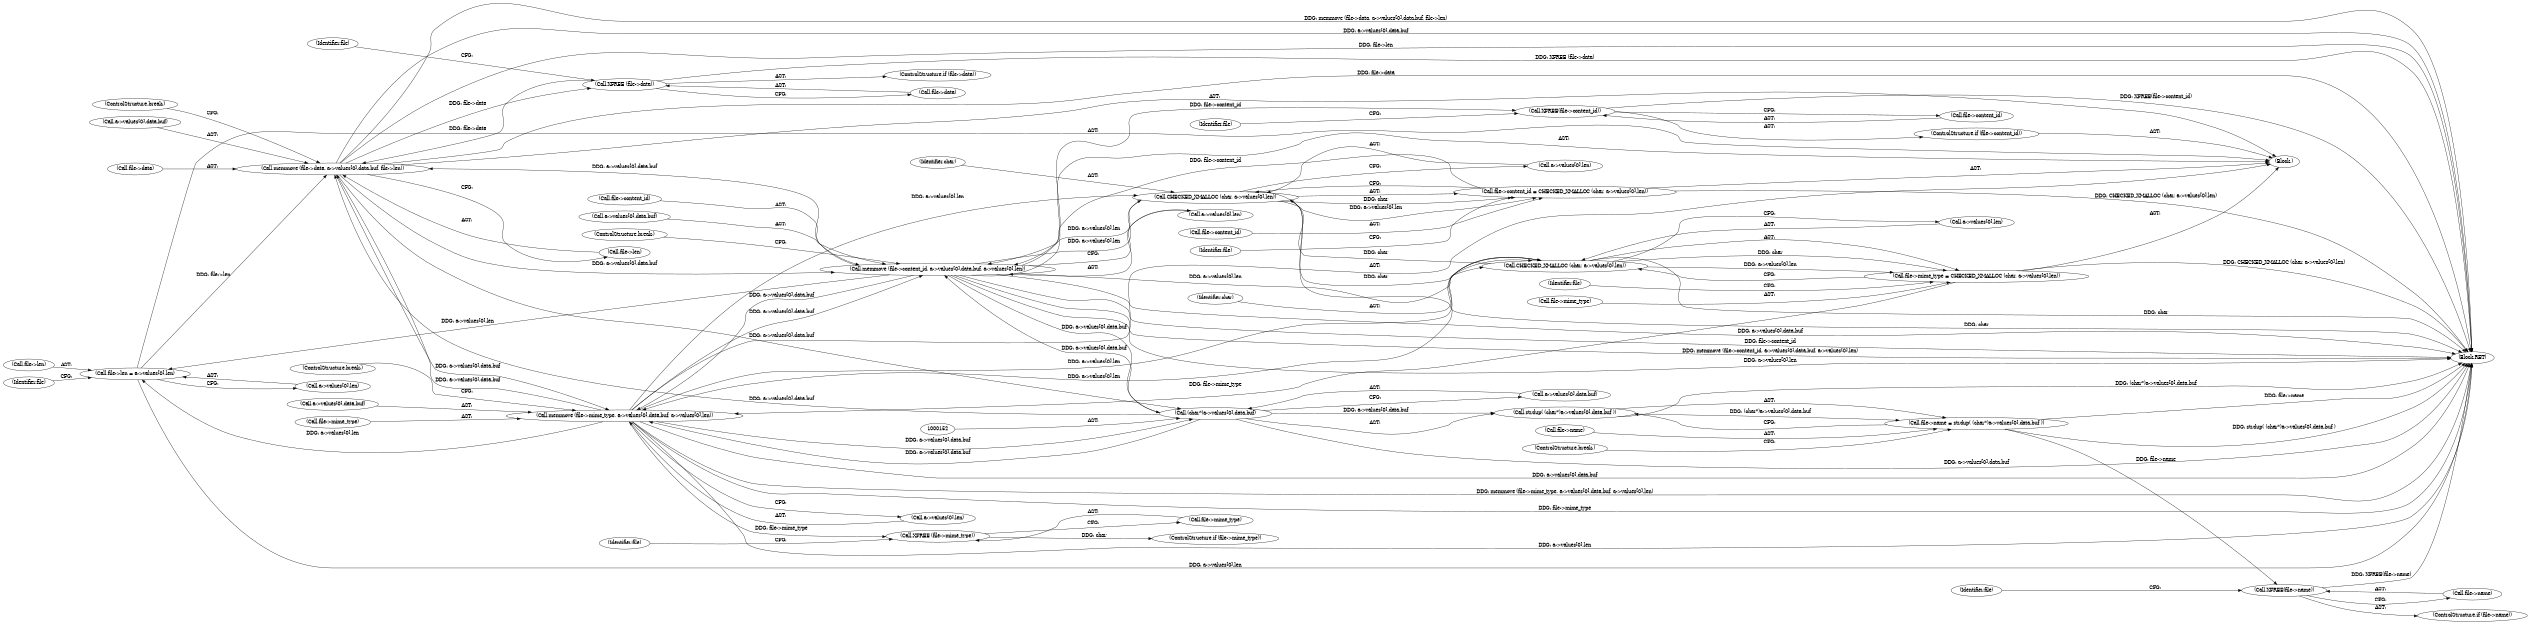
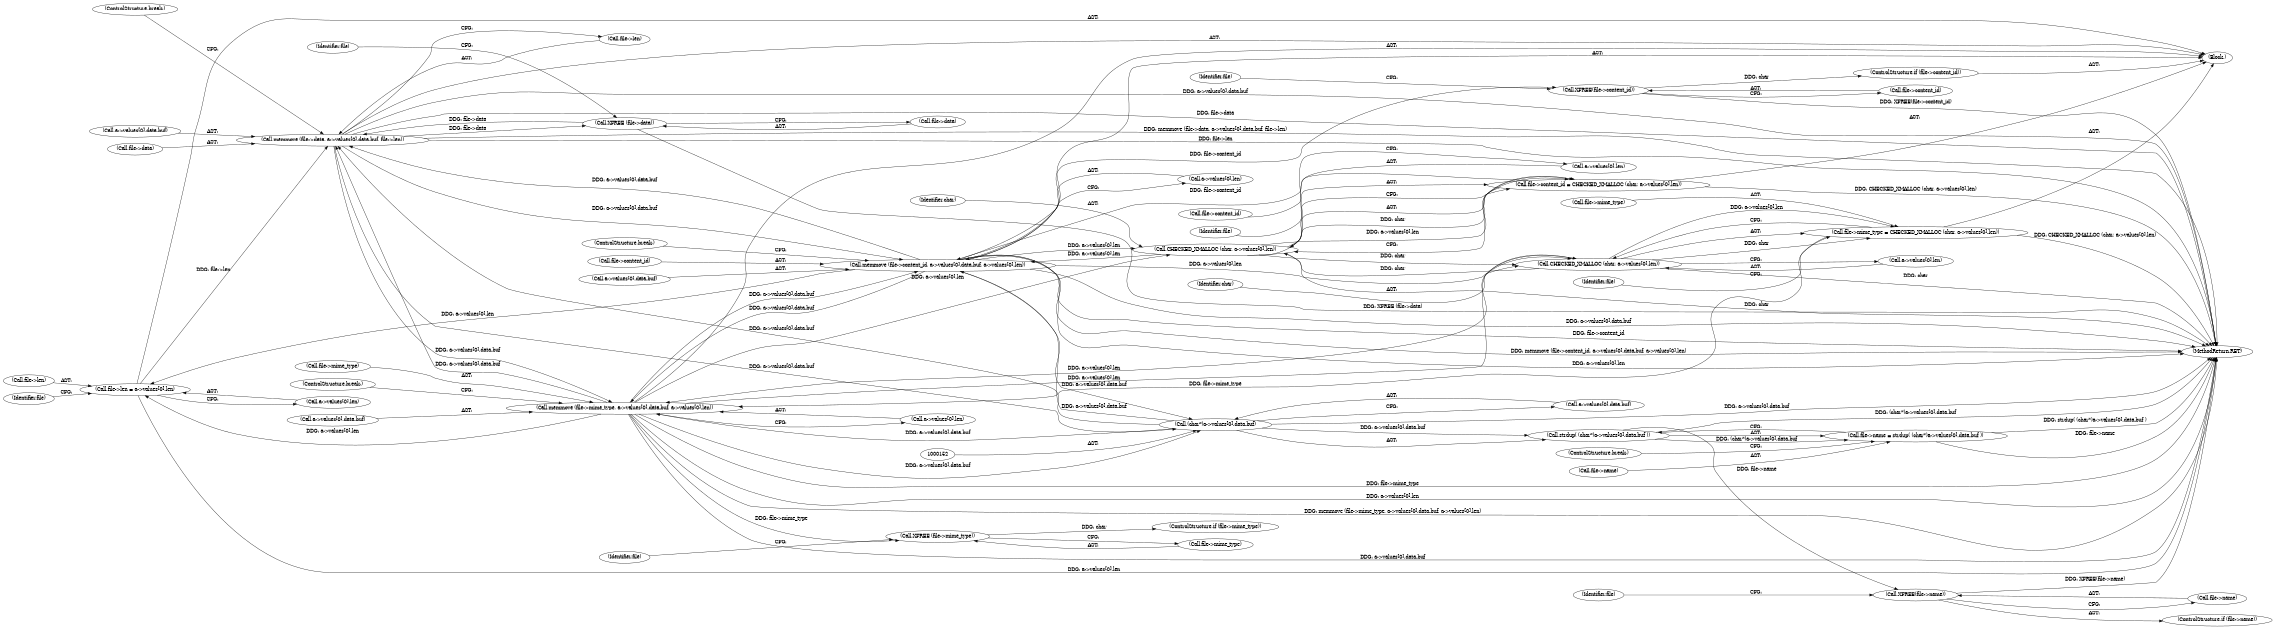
node "(ControlStructure,if (file->data))": removed
edge "(Call,XFREE(file->content_id))" -> "(ControlStructure,if (file->content_id))": label "AST: " -> "DDG: char"
node "(Block,RET)": label "(Block,RET)" -> "(MethodReturn,RET)"
edge "(Call,file->name = strdup( (char*)a->values[0].data.buf ))" -> "(Call,XFREE(file->name))": now "(Call,strdup( (char*)a->values[0].data.buf ))" -> "(Call,XFREE(file->name))"
